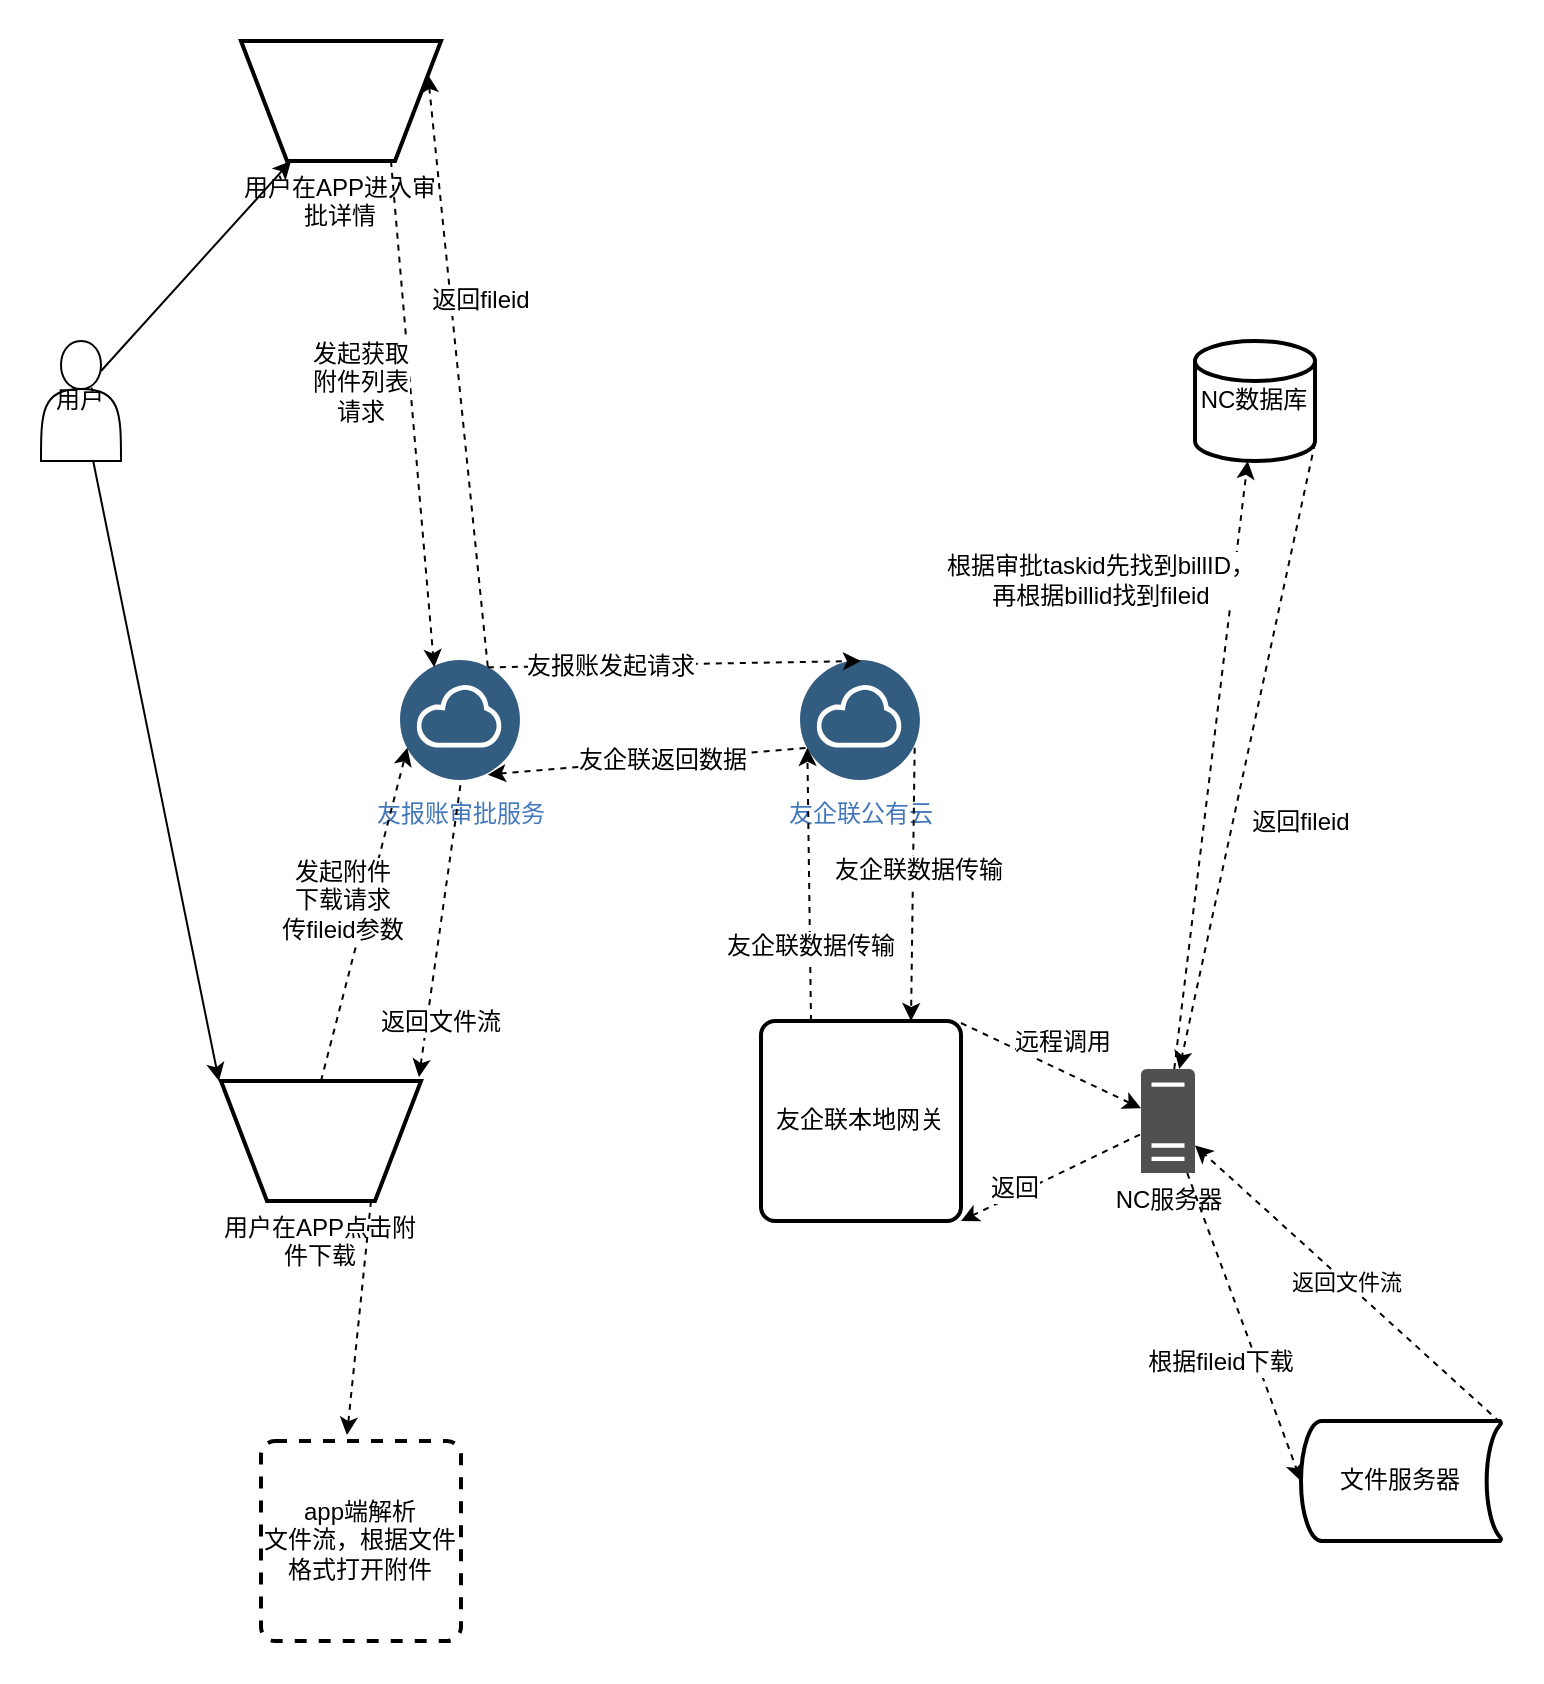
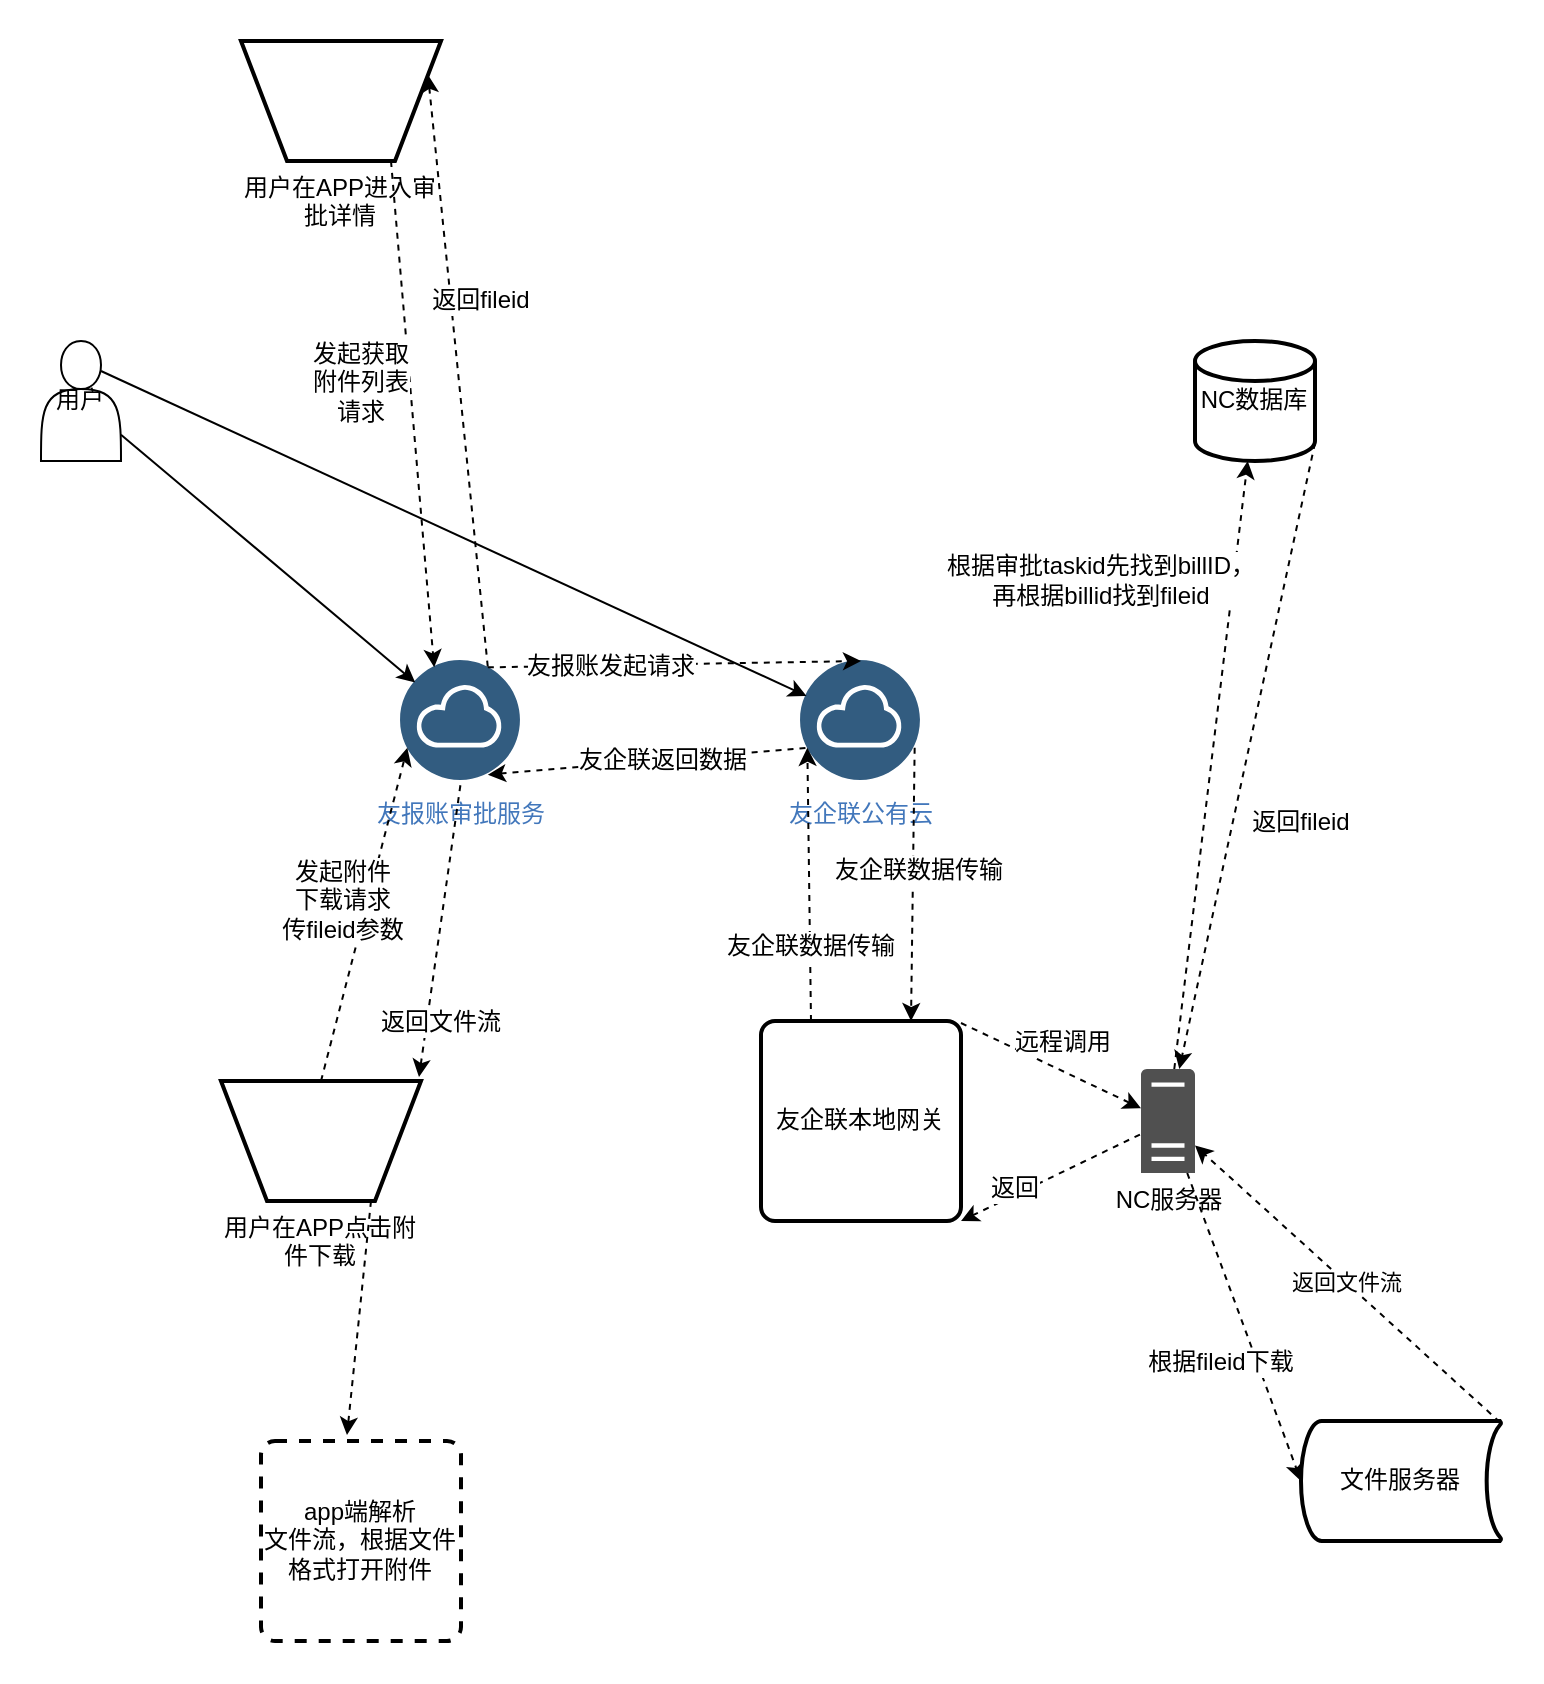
edge "用户" -> "用户在APP进入审批详情": now "用户" -> "友企联公有云"
edge "用户" -> "用户在APP点击附件下载": now "用户" -> "友报账审批服务"
